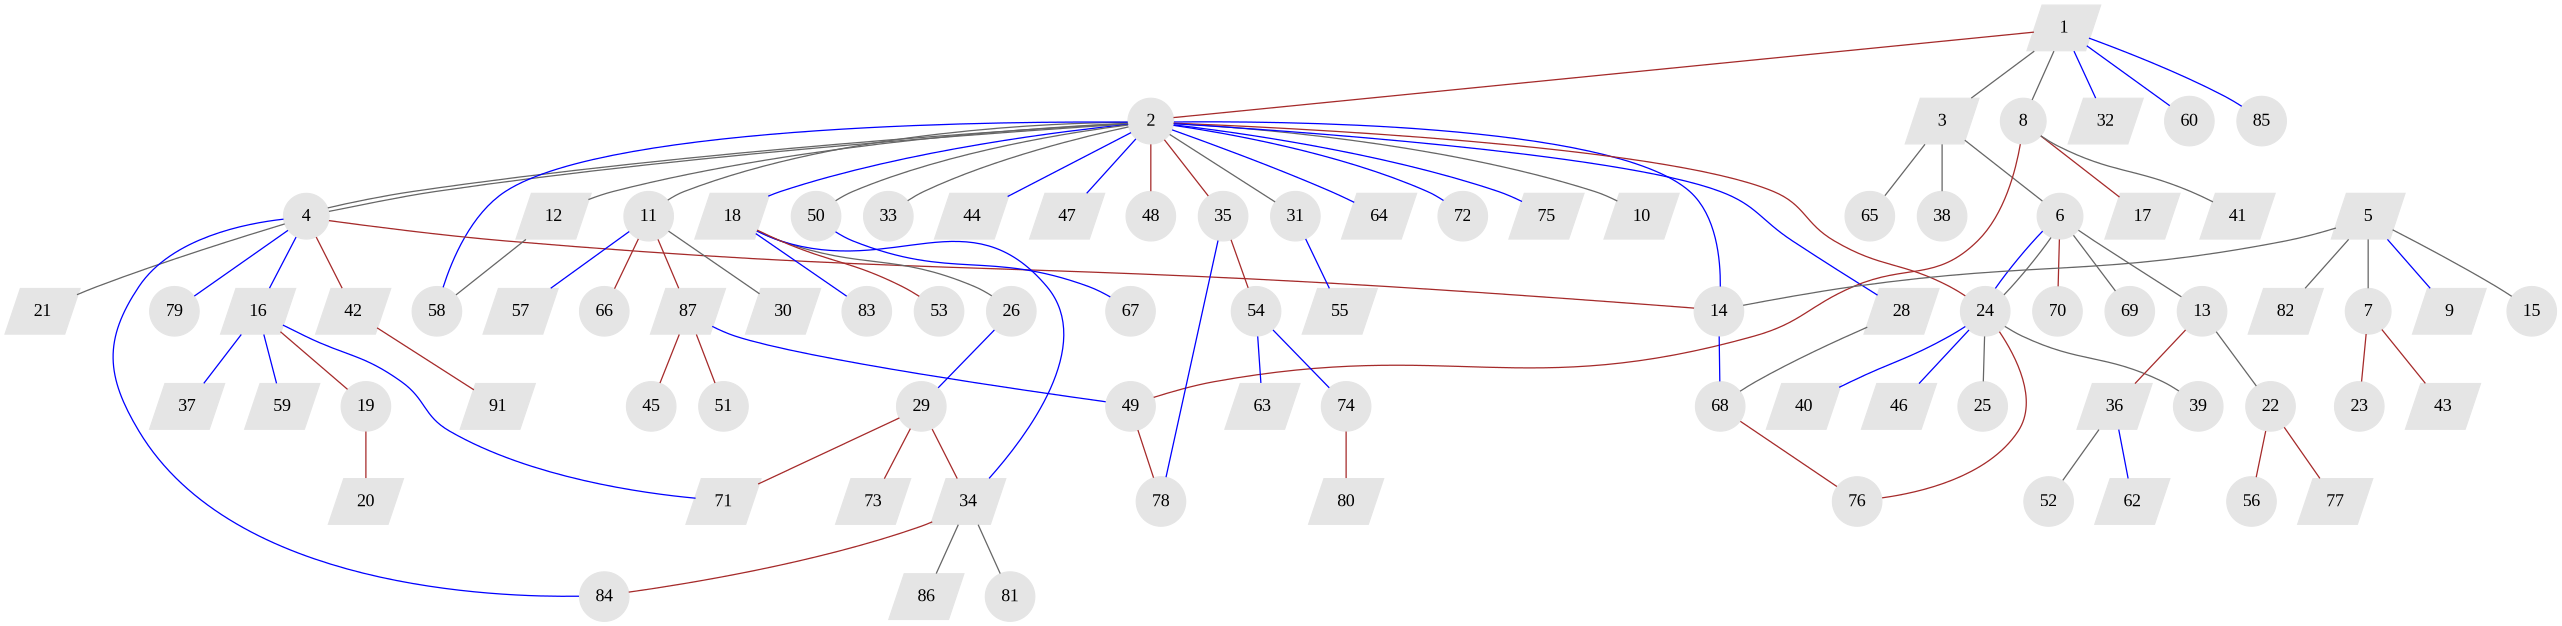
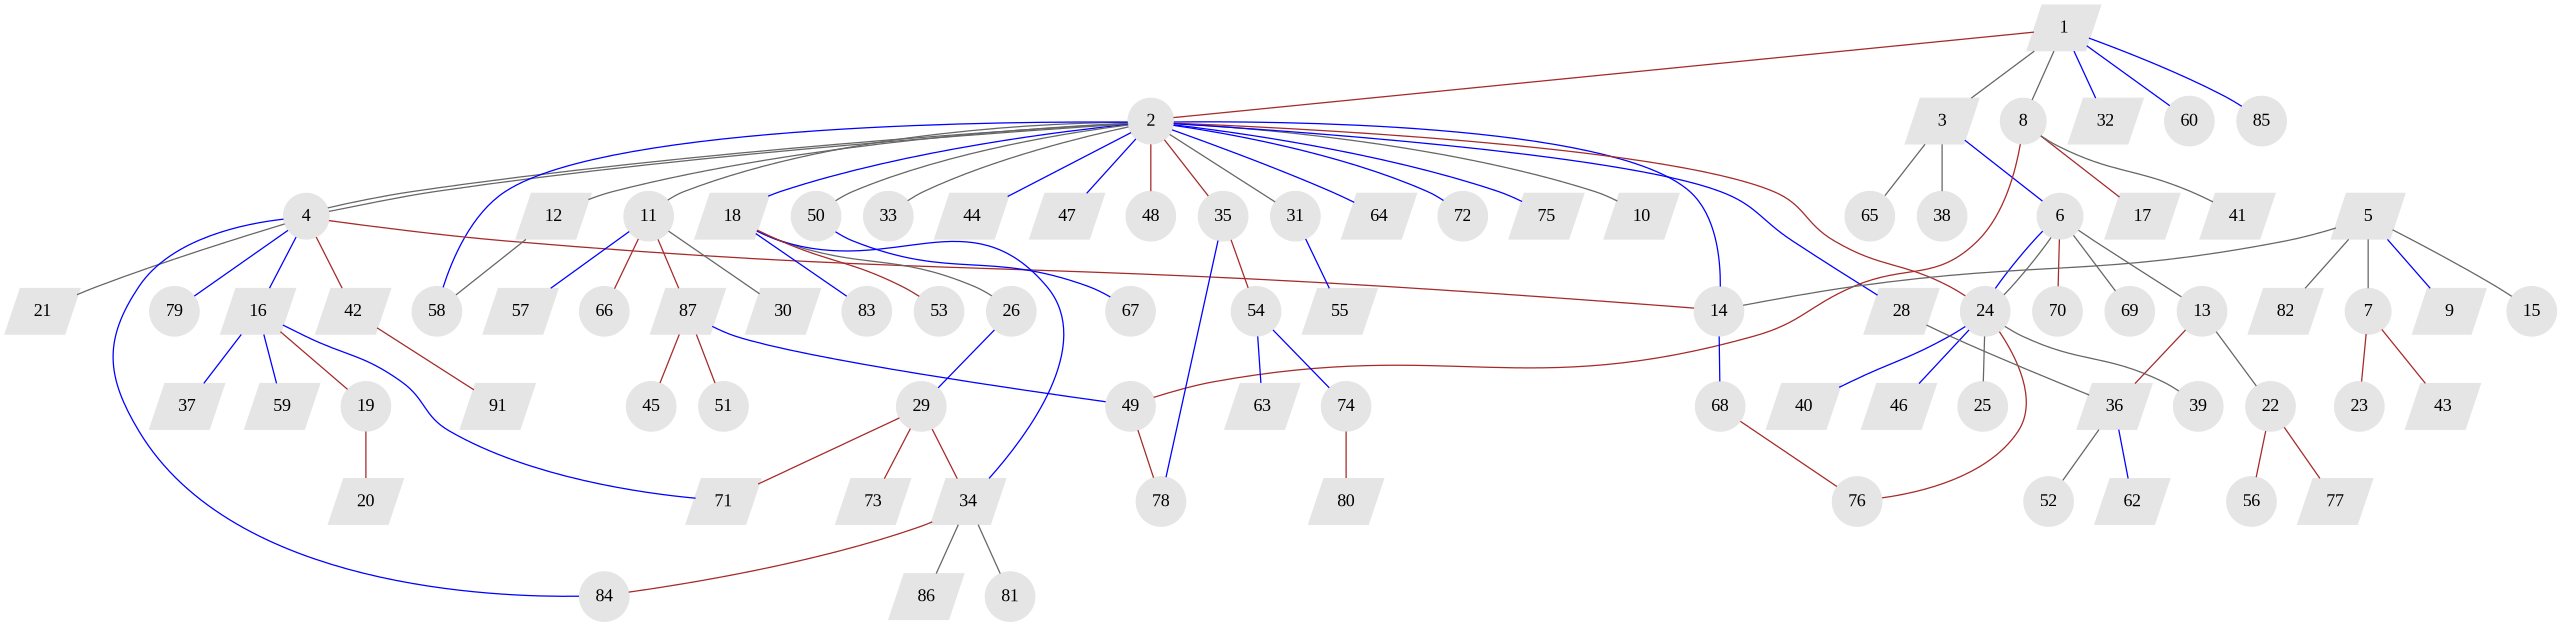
edge "3" -- "6": color gray40 -> blue
edge "28" -- "68": now "28" -- "36"
